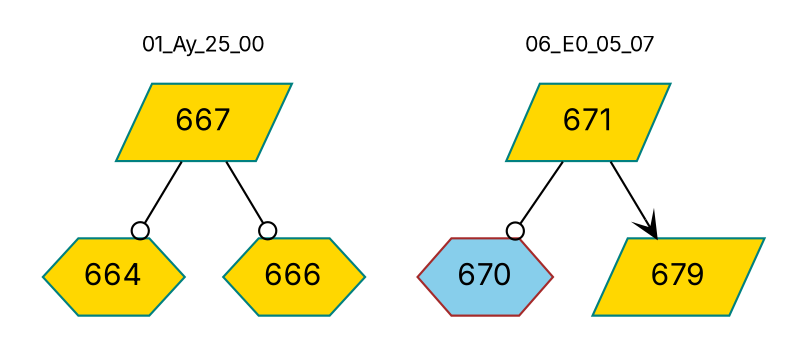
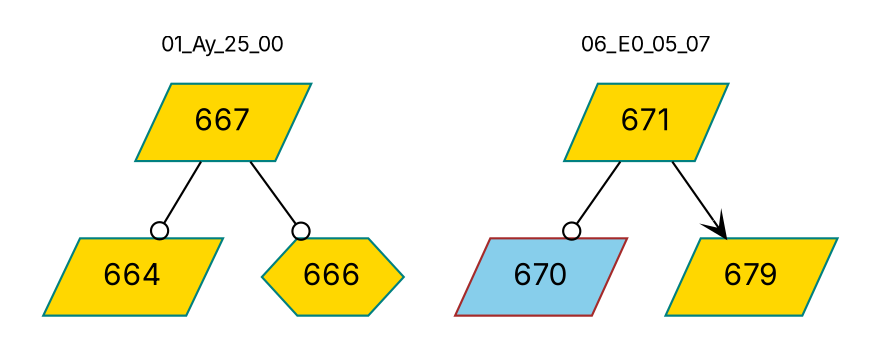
node "664": shape hexagon -> parallelogram
node "670": shape hexagon -> parallelogram
